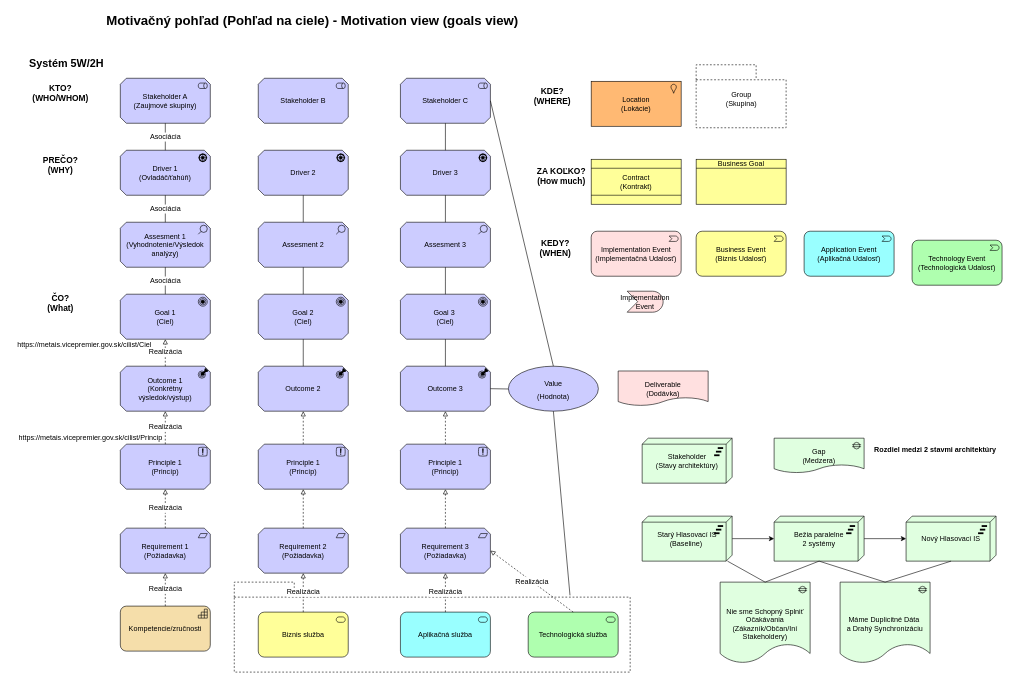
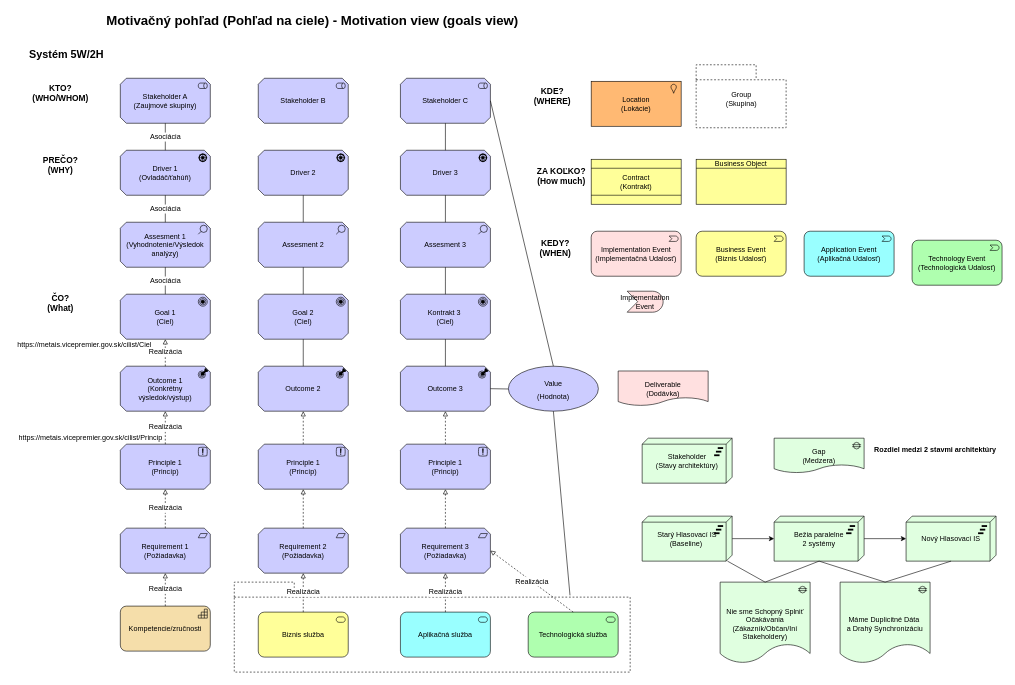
node "Systém 5W/2H": moved (66, 63) -> (66, 54)
node "Business Goal": label "Business Goal" -> "Business Object"
node "Goal 3 (Ciel)": label "Goal 3 (Ciel)" -> "Kontrakt 3 (Ciel)"
